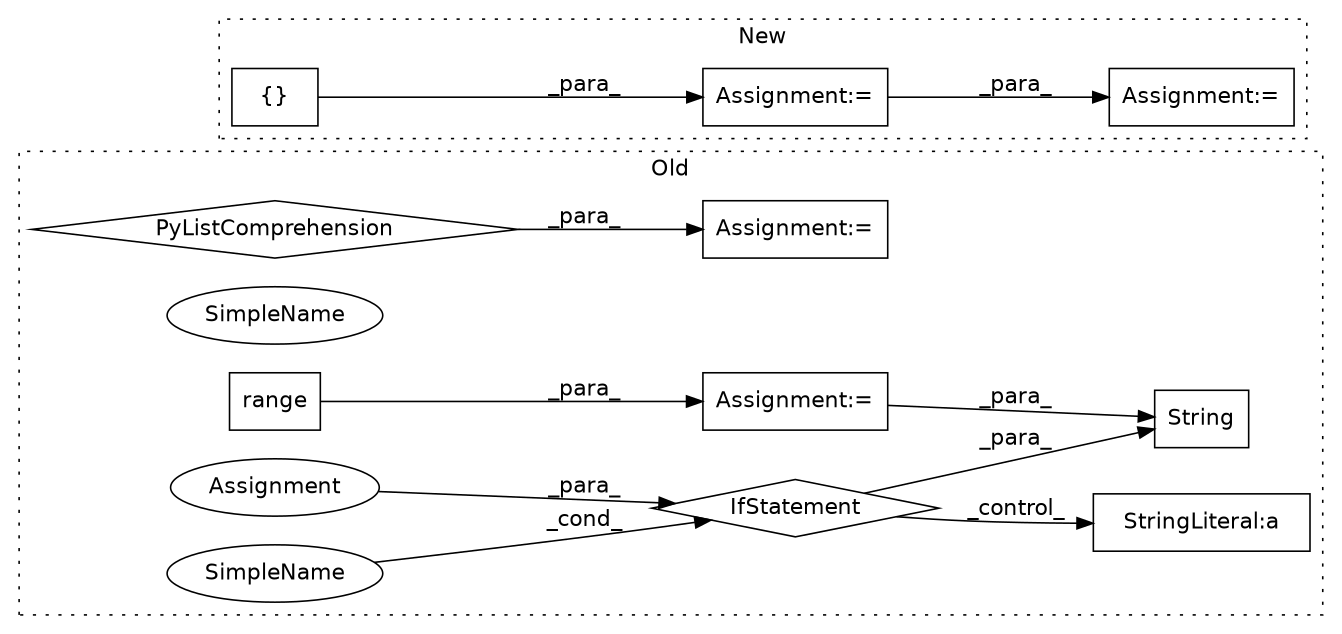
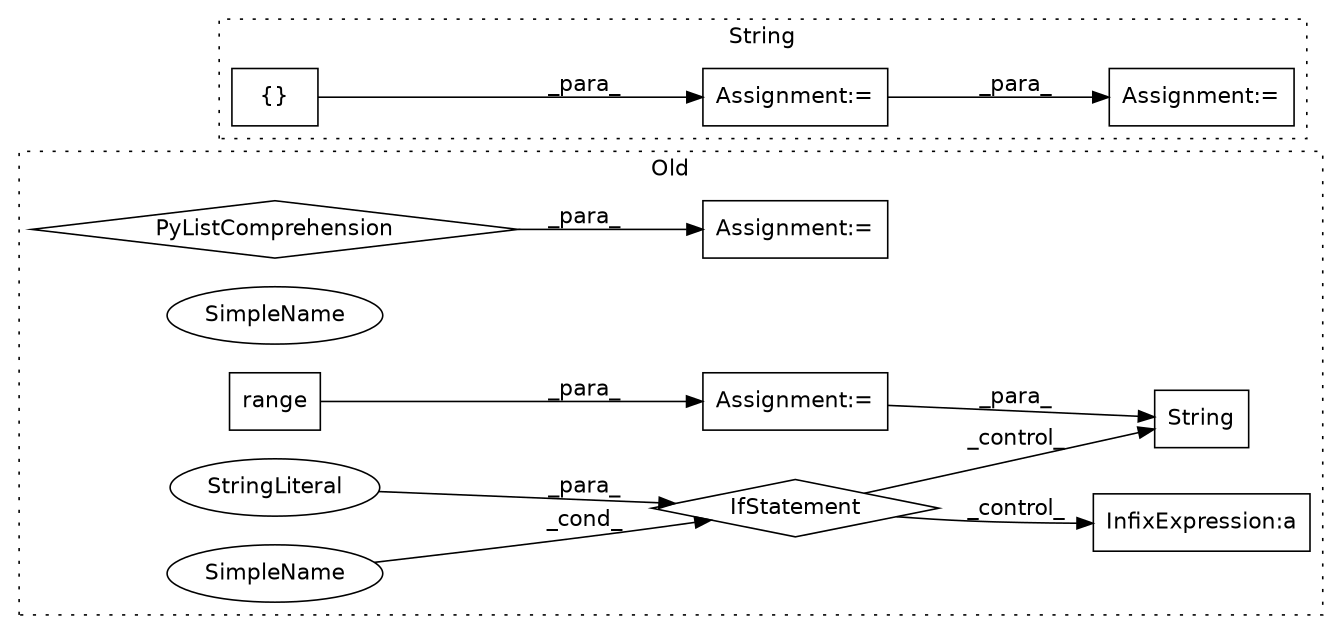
cluster "New": label "New" -> "String"
edge "IfStatement" -> "String": label "_para_" -> "_control_"
node "Assignment": label "Assignment" -> "StringLiteral"
node "StringLiteral:a": label "StringLiteral:a" -> "InfixExpression:a"
